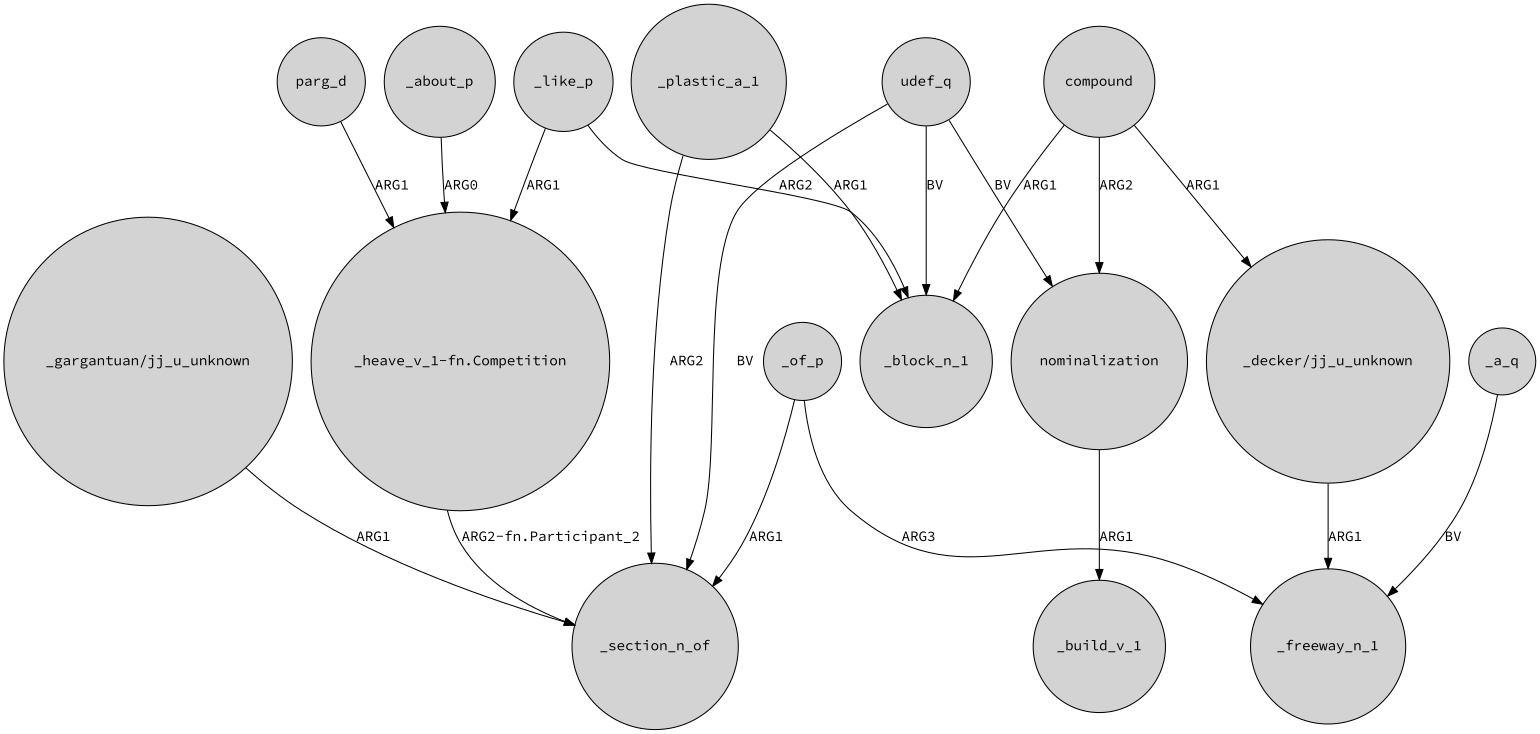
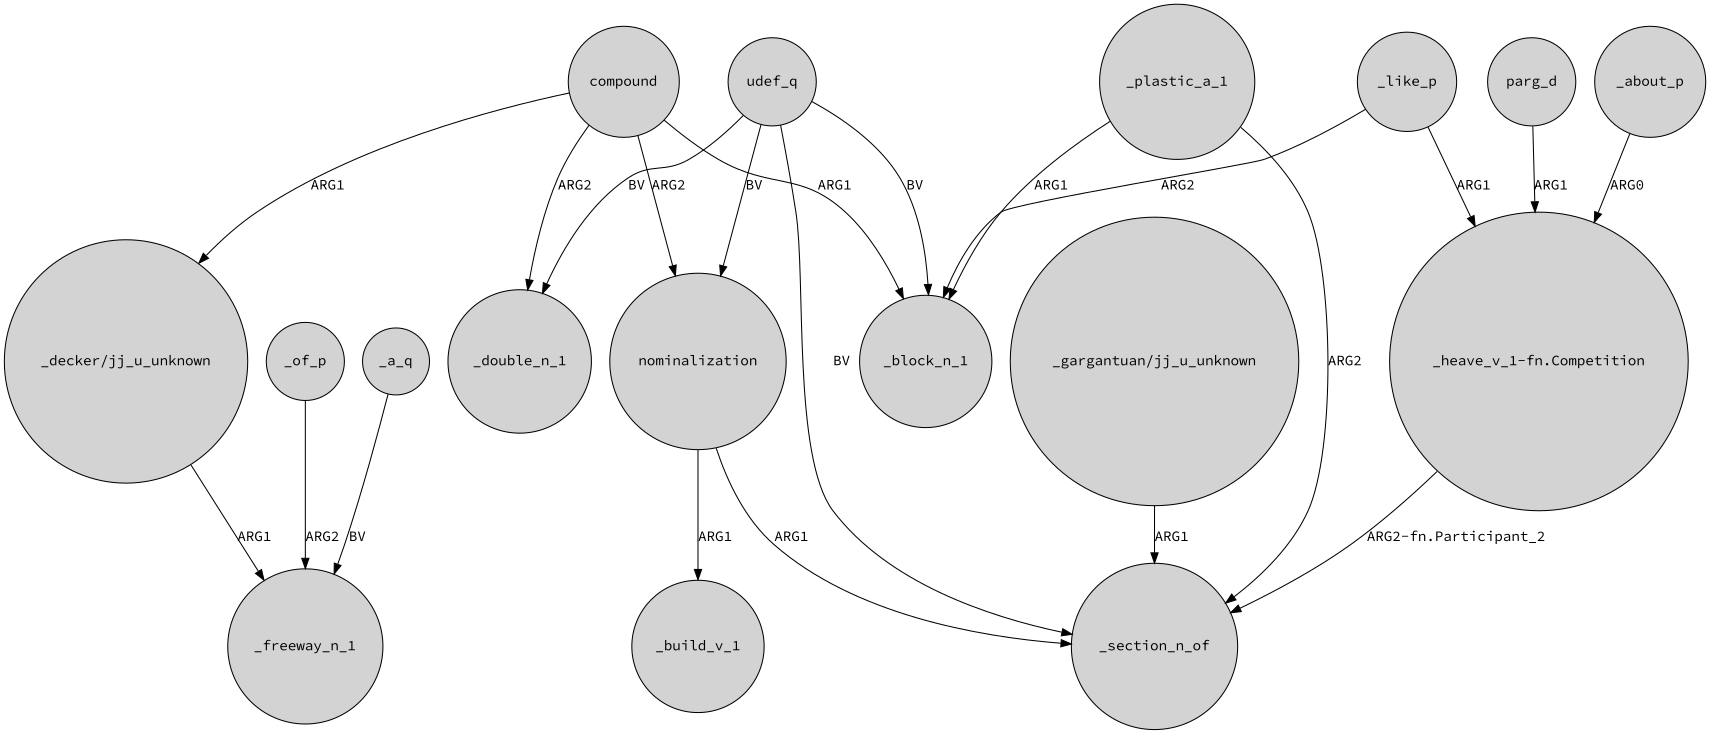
node "_double_n_1": added
edge "_of_p" -> "_section_n_of": now "nominalization" -> "_section_n_of"
edge "_of_p" -> "_freeway_n_1": label "ARG3" -> "ARG2"
